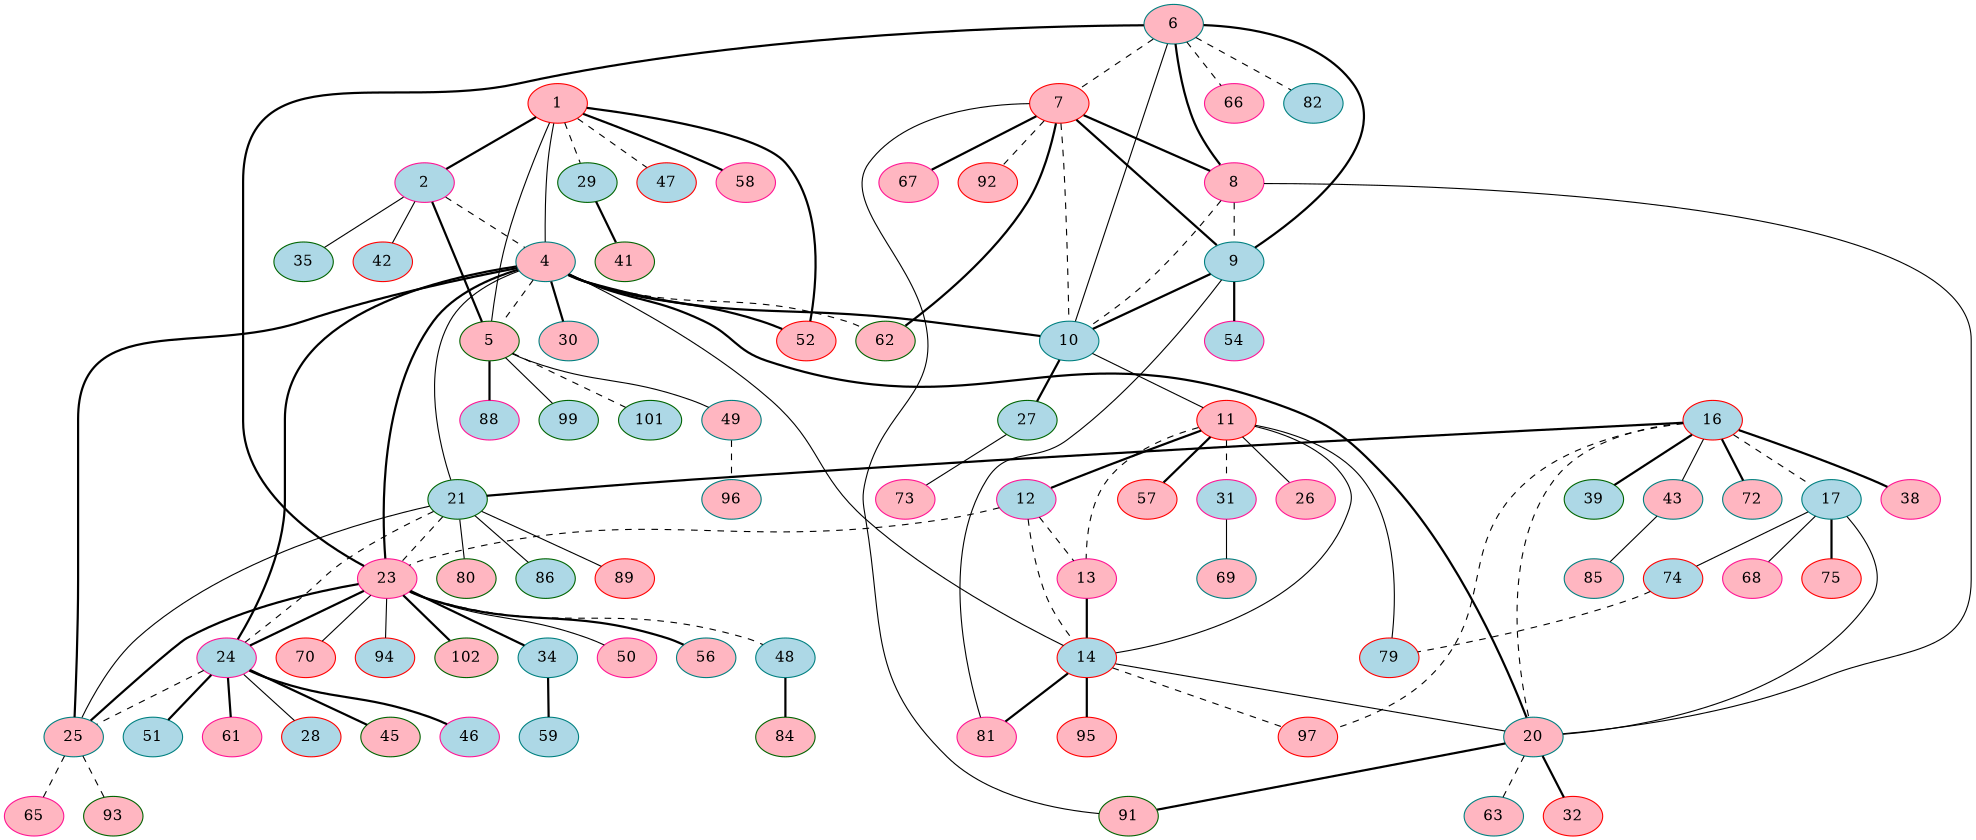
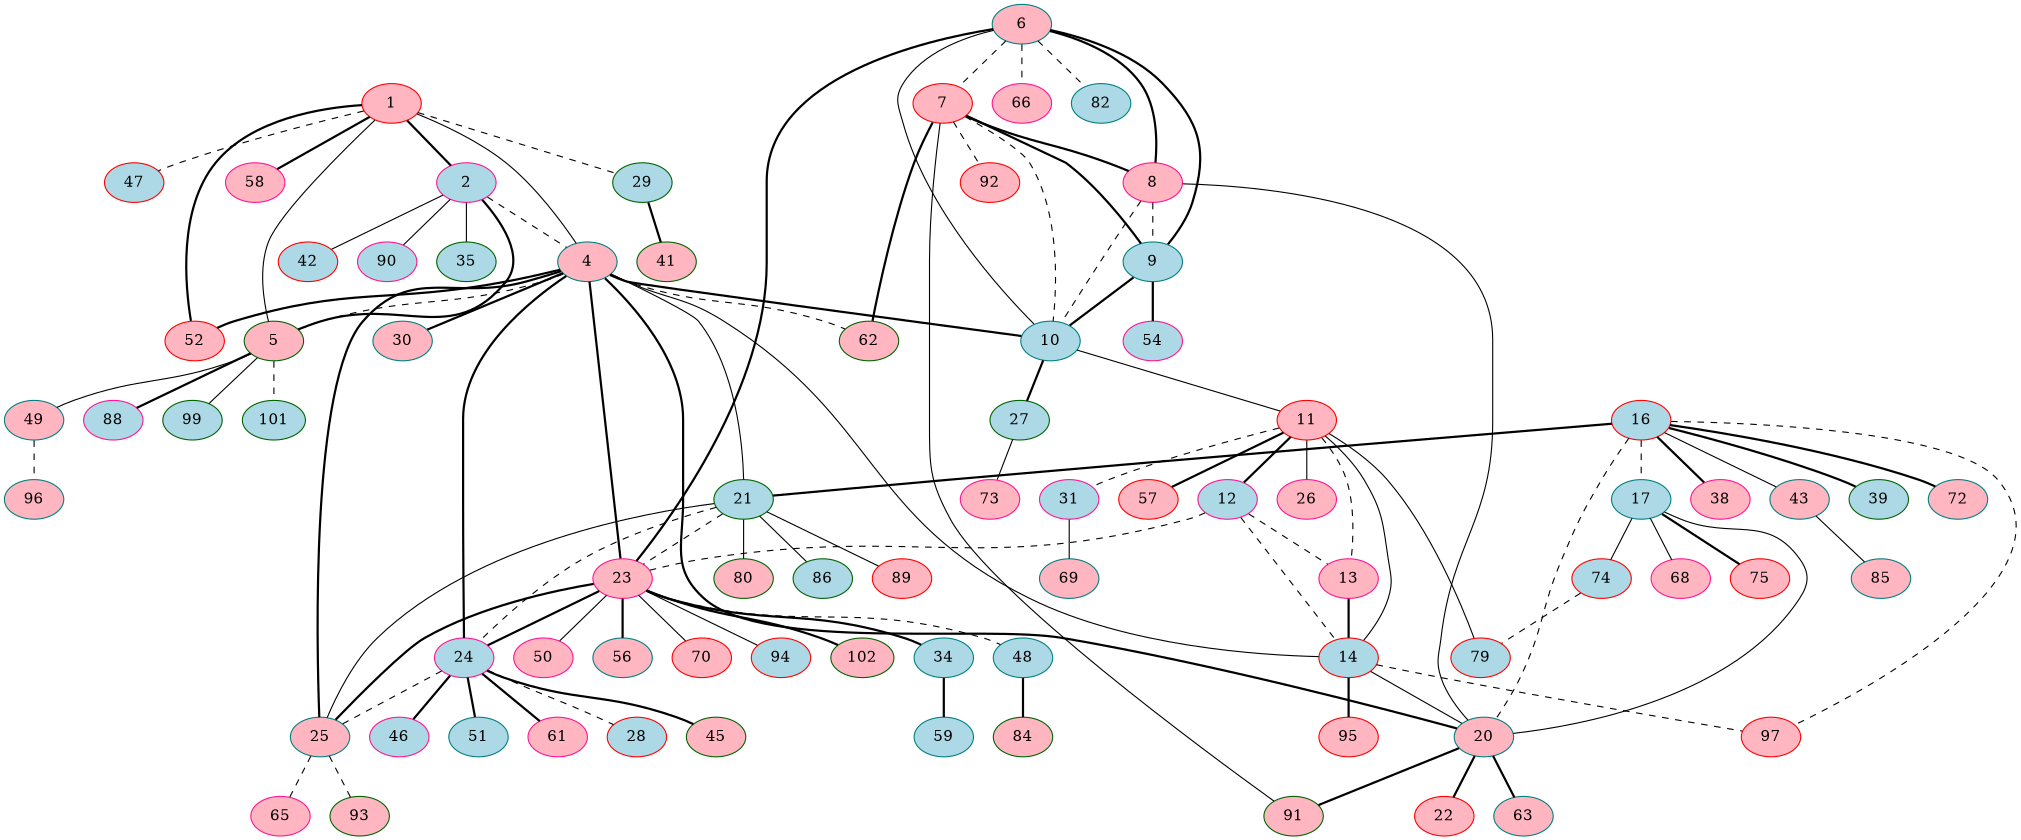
node "67": removed
node "90": added
edge "24" -- "28": style solid -> dashed
node "81": removed
edge "20" -- "63": style dashed -> bold
node "32": label "32" -> "22"
